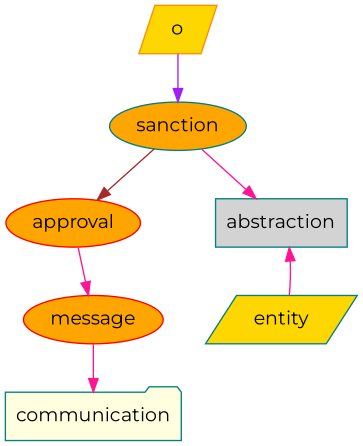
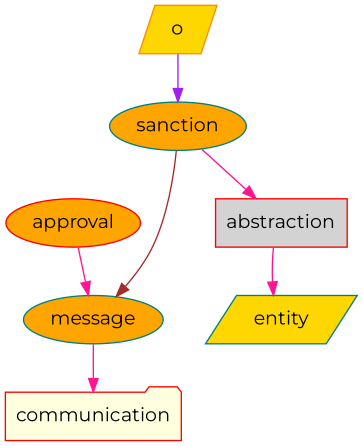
edge "sanction" -> "approval": now "sanction" -> "message"
node "abstraction": color teal -> red
edge "entity" -> "abstraction": reversed
node "message": color red -> teal
node "communication": color teal -> red
